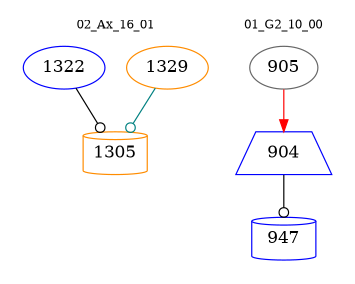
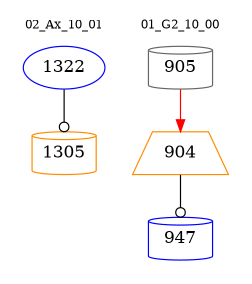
cluster "02_Ax_16_01": label "02_Ax_16_01" -> "02_Ax_10_01"
node "1329": removed
node "905": shape ellipse -> cylinder
node "904": color blue -> darkorange
